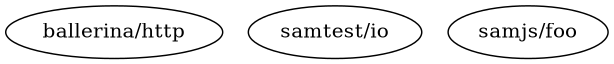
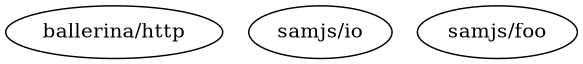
node "samtest/io": label "samtest/io" -> "samjs/io"
